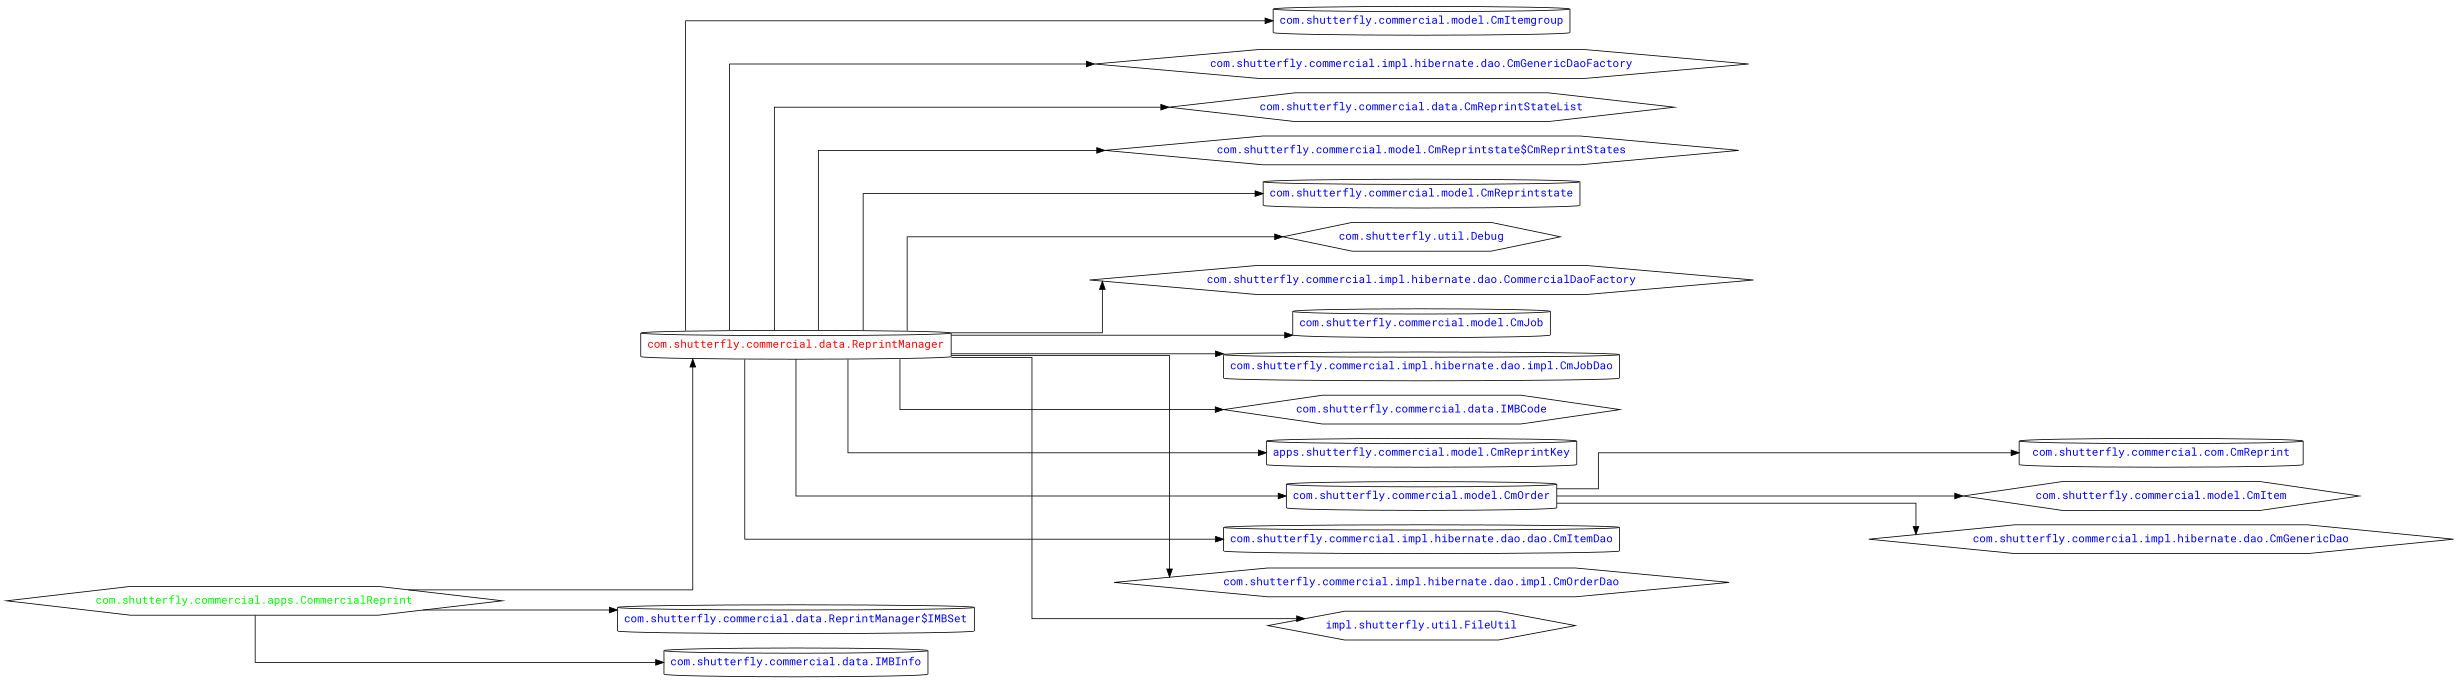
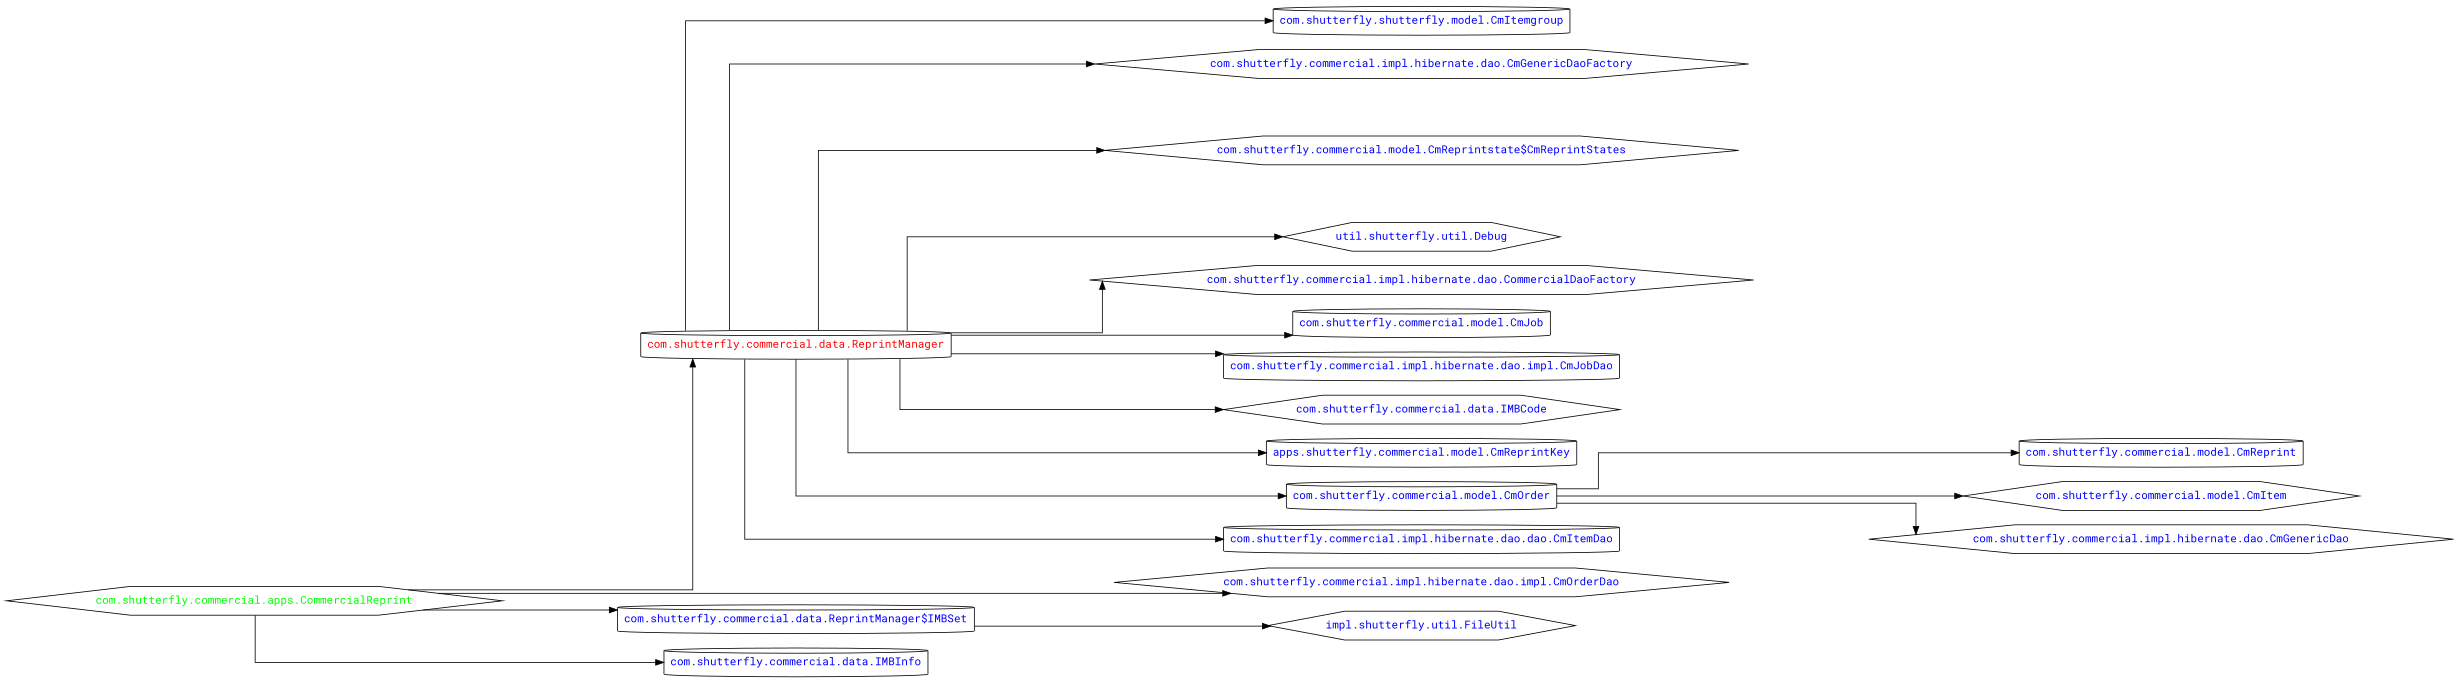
node "com.shutterfly.commercial.model.CmItemgroup": label "com.shutterfly.commercial.model.CmItemgroup" -> "com.shutterfly.shutterfly.model.CmItemgroup"
node "com.shutterfly.commercial.data.CmReprintStateList": removed
node "com.shutterfly.commercial.model.CmReprintstate": removed
node "com.shutterfly.util.Debug": label "com.shutterfly.util.Debug" -> "util.shutterfly.util.Debug"
edge "com.shutterfly.commercial.data.ReprintManager" -> "com.shutterfly.commercial.impl.hibernate.dao.impl.CmOrderDao": now "com.shutterfly.commercial.apps.CommercialReprint" -> "com.shutterfly.commercial.impl.hibernate.dao.impl.CmOrderDao"
node "com.shutterfly.commercial.com.CmReprint": label "com.shutterfly.commercial.com.CmReprint" -> "com.shutterfly.commercial.model.CmReprint"
edge "com.shutterfly.commercial.data.ReprintManager" -> "impl.shutterfly.util.FileUtil": now "com.shutterfly.commercial.data.ReprintManager$IMBSet" -> "impl.shutterfly.util.FileUtil"
